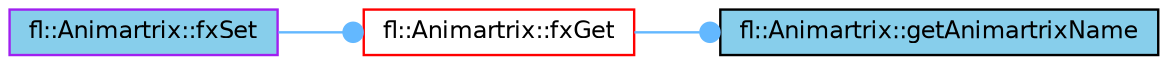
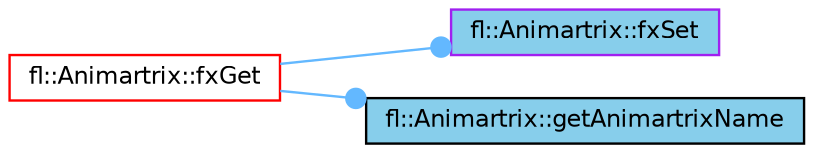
edge "fl::Animartrix::fxSet" -> "fl::Animartrix::fxGet": reversed
